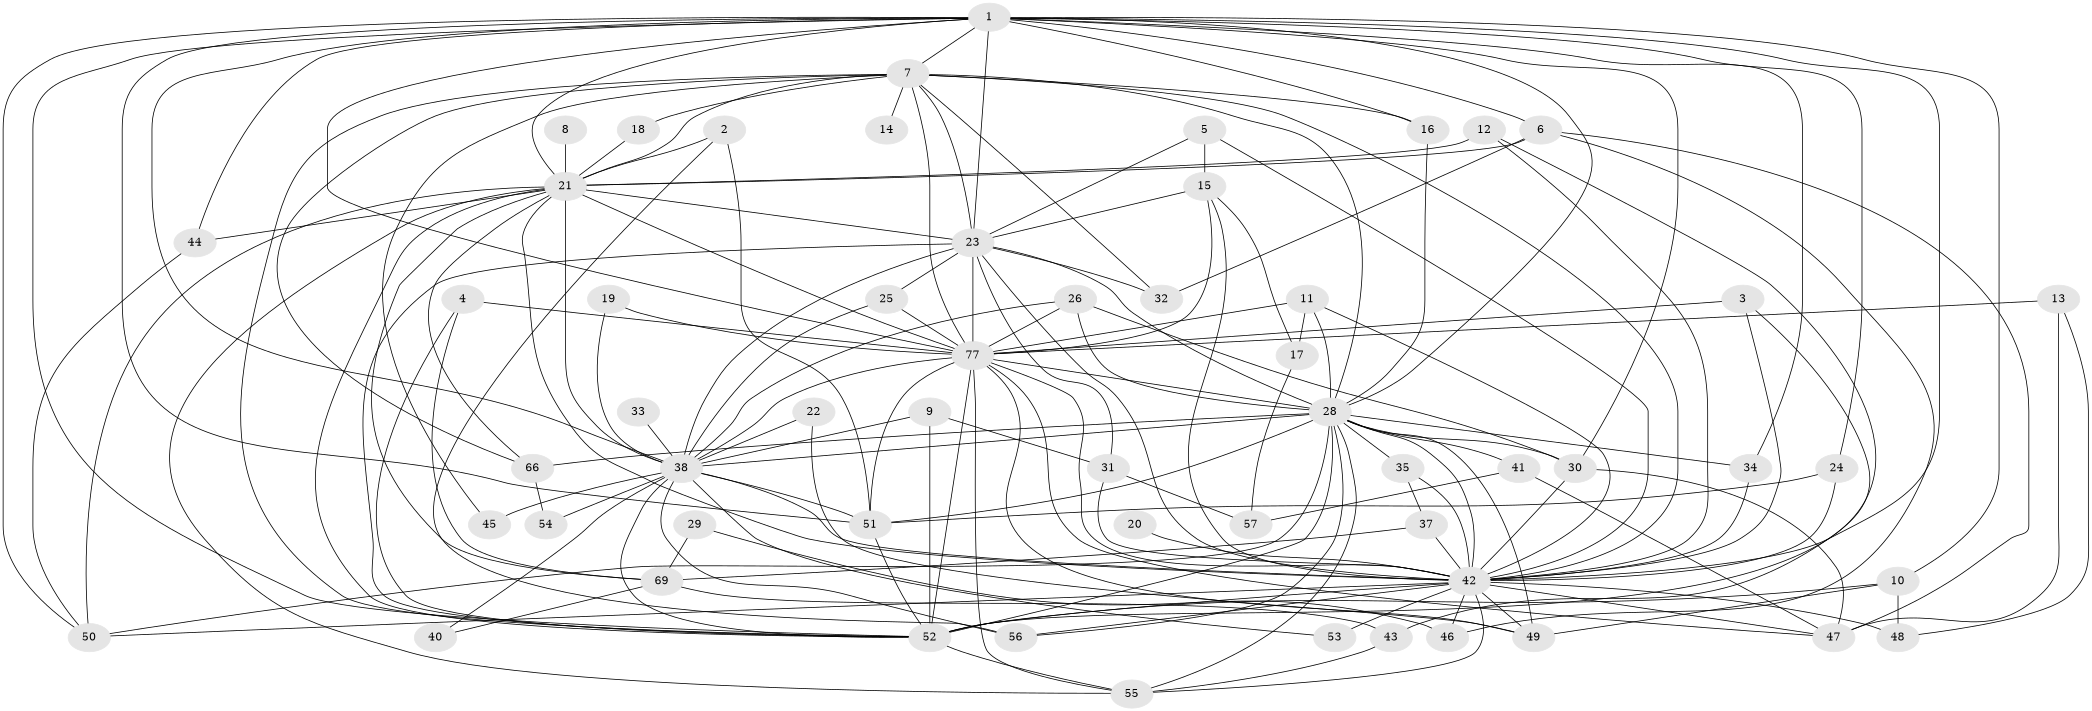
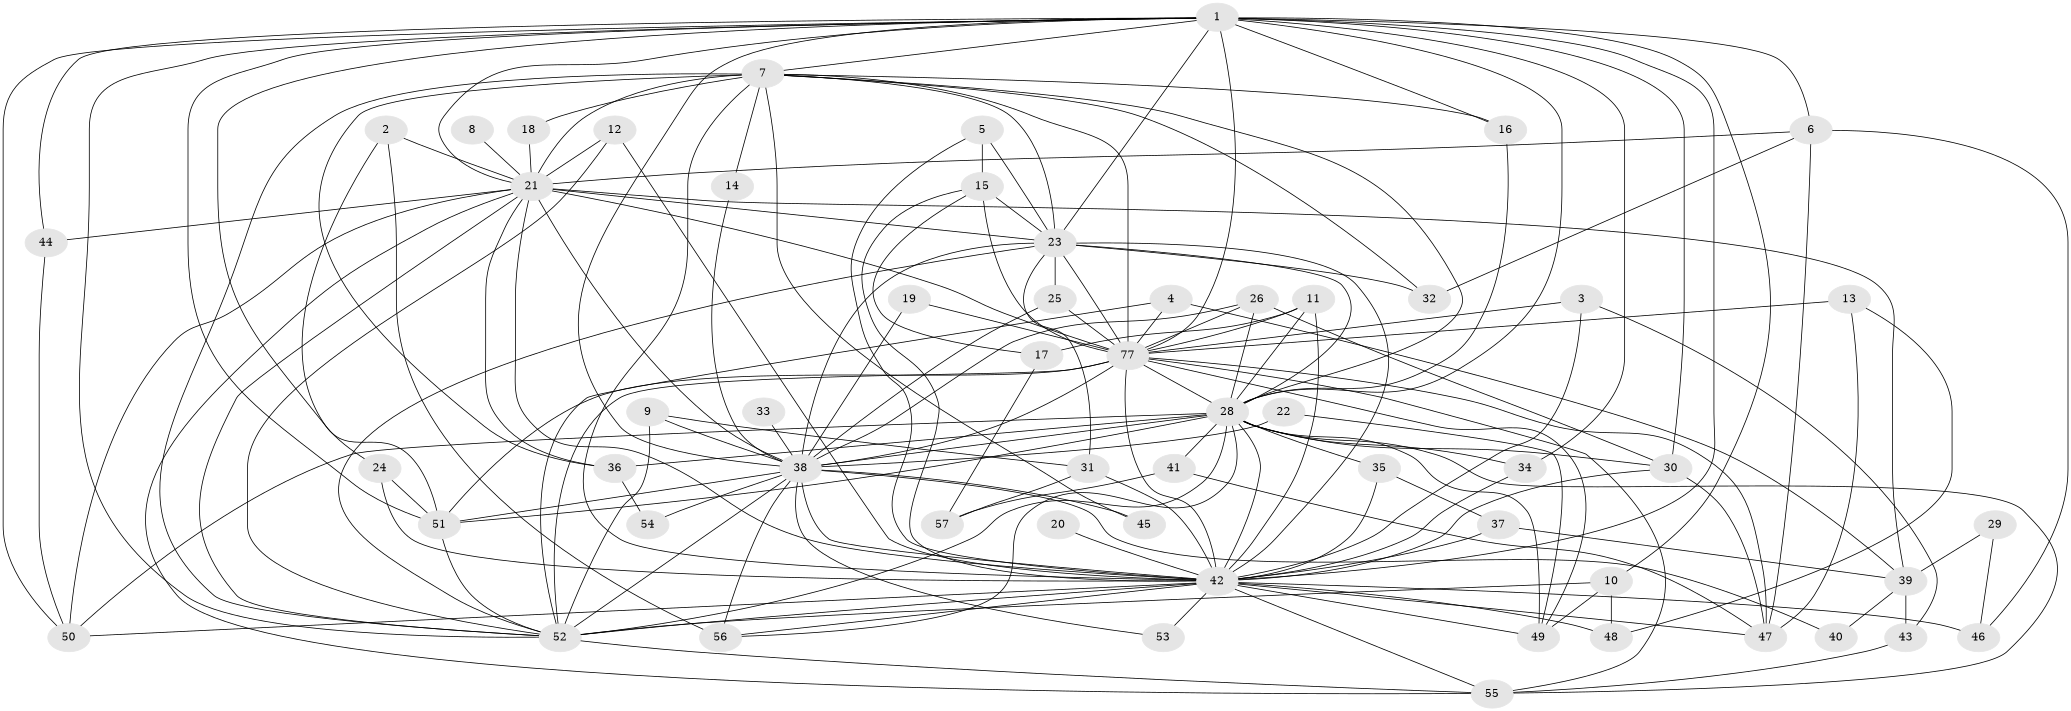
edge "14" -- "38": added
node "66": label "66" -> "36"
node "69": label "69" -> "39"
